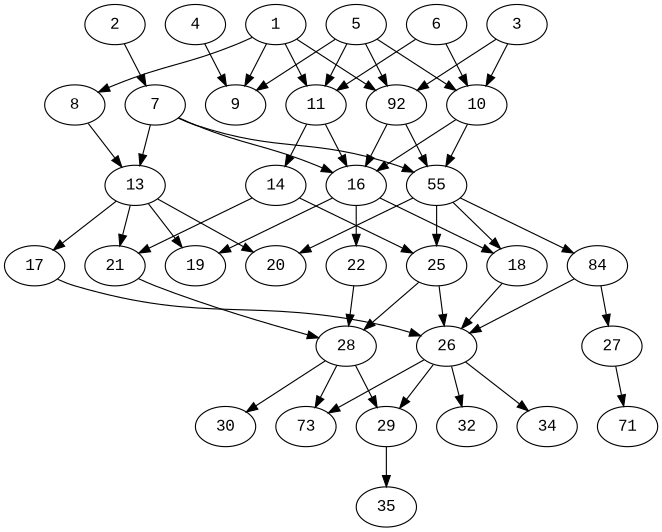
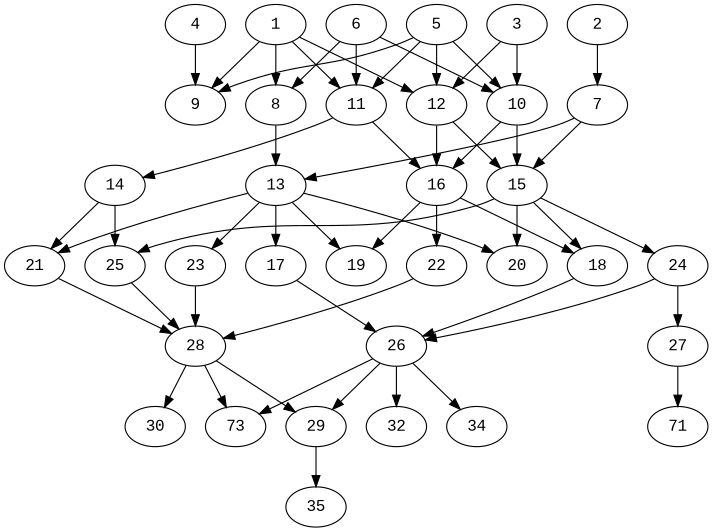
edge "6" -> "8": added
node "92": label "92" -> "12"
edge "7" -> "16": removed
node "55": label "55" -> "15"
node "23": added
node "84": label "84" -> "24"
edge "25" -> "26": removed
